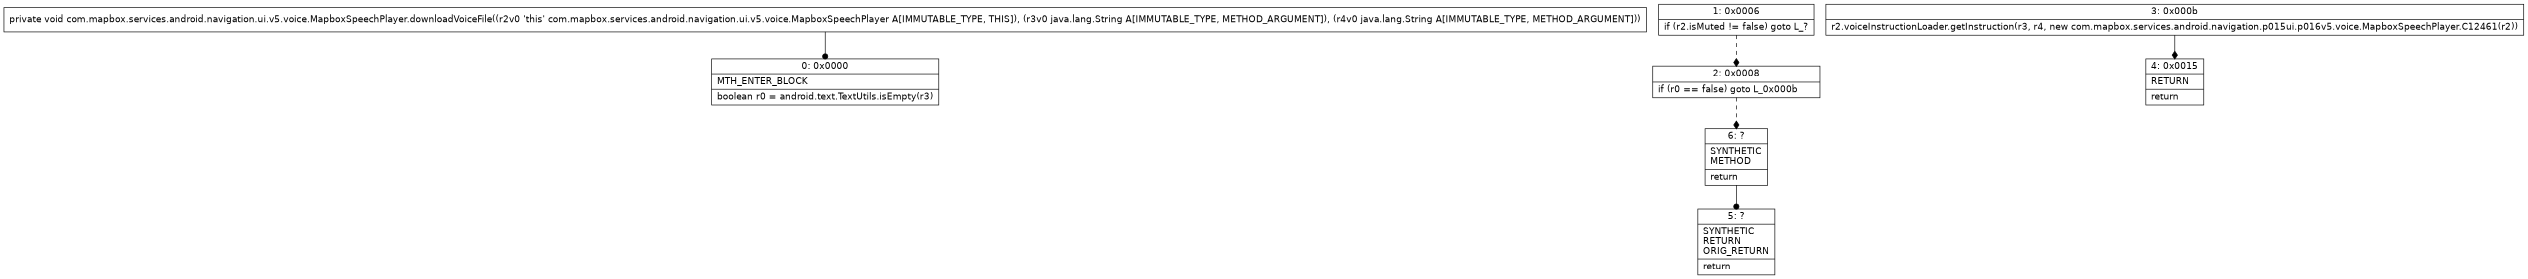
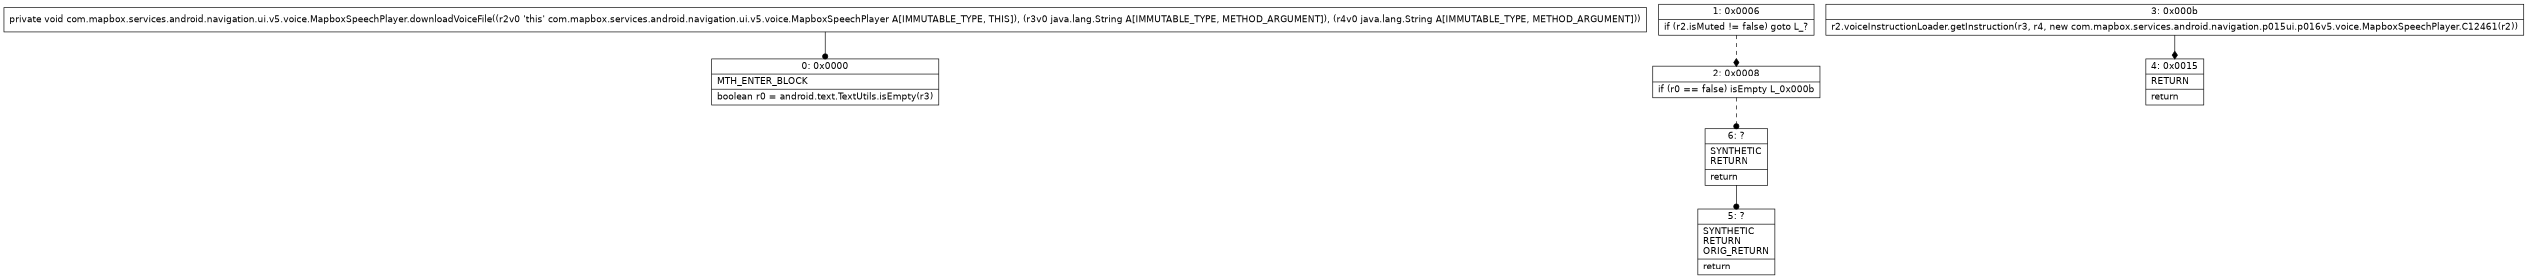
node "2: 0x0008": text "if (r0 == false) goto L_0x000b" -> "if (r0 == false) isEmpty L_0x000b"
edge "2: 0x0008" -> "6: ?": arrowhead diamond -> dot
node "6: ?": text "METHOD" -> "RETURN"
